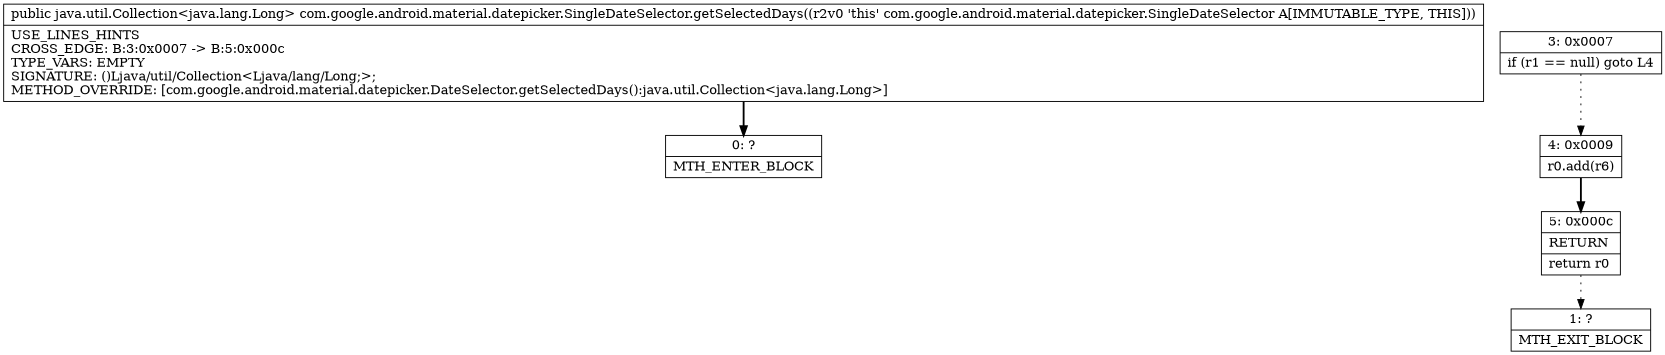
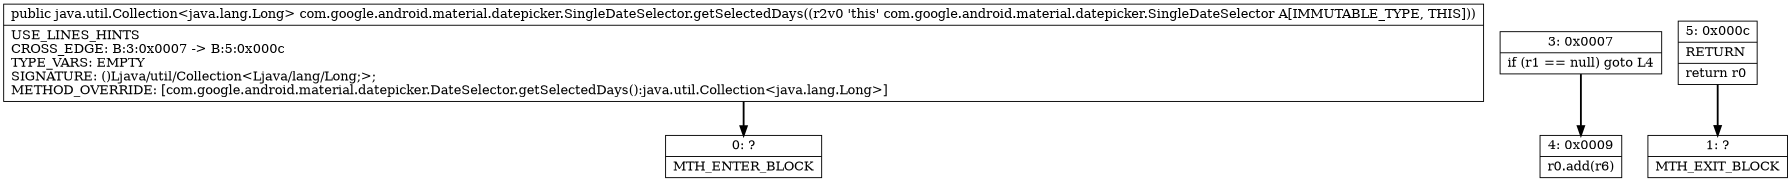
edge "3: 0x0007" -> "4: 0x0009": style dotted -> bold
edge "4: 0x0009" -> "5: 0x000c": removed
edge "5: 0x000c" -> "1: ?": style dotted -> bold
